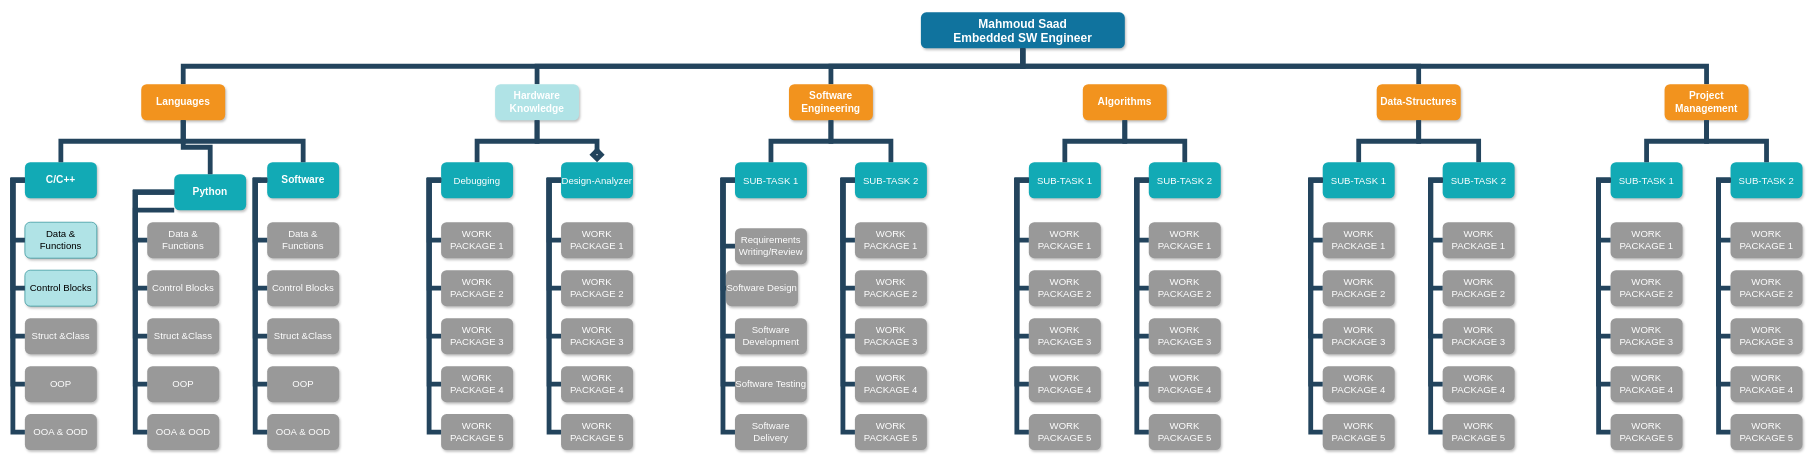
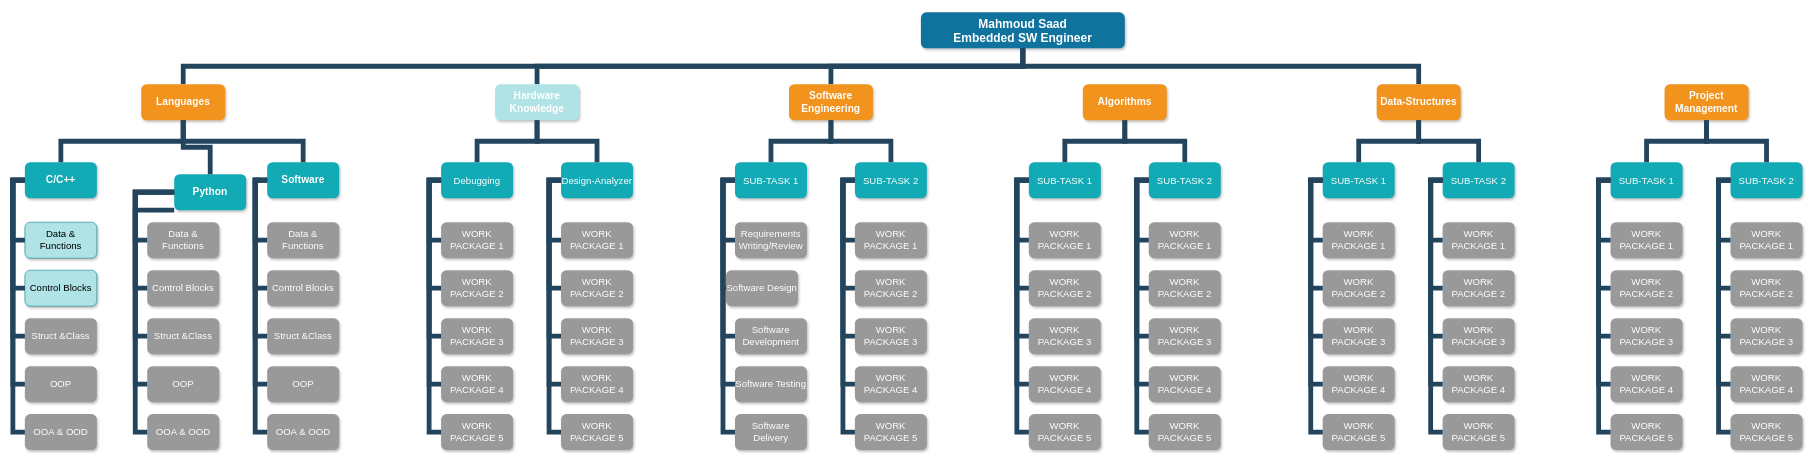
edge "Mahmoud Saad Embedded SW Engineer" -- "Project Management": removed
edge "Hardware Knowledge" -> "Design-Analyzer": arrowhead diamond -> none
node "Requirements Writing/Review": moved (771, 246) -> (771, 240)
